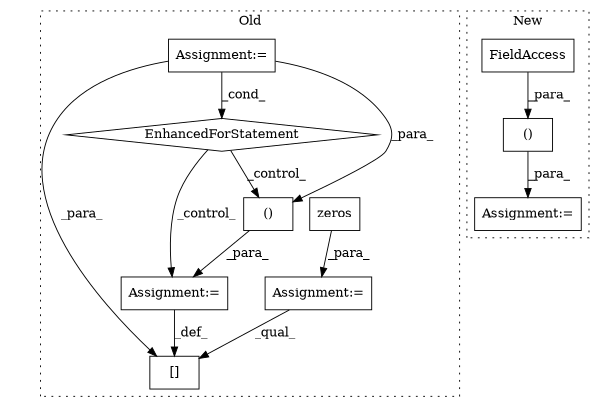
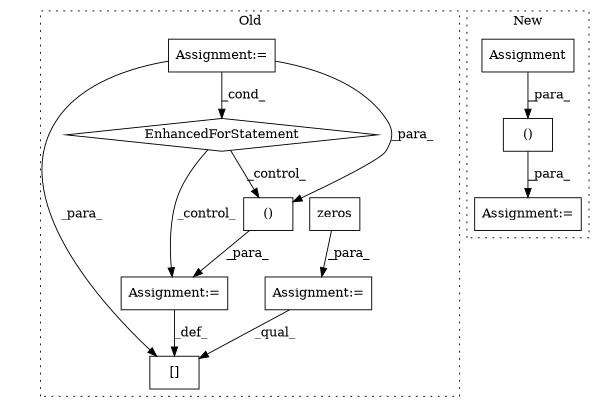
node "FieldAccess": label "FieldAccess" -> "Assignment"
